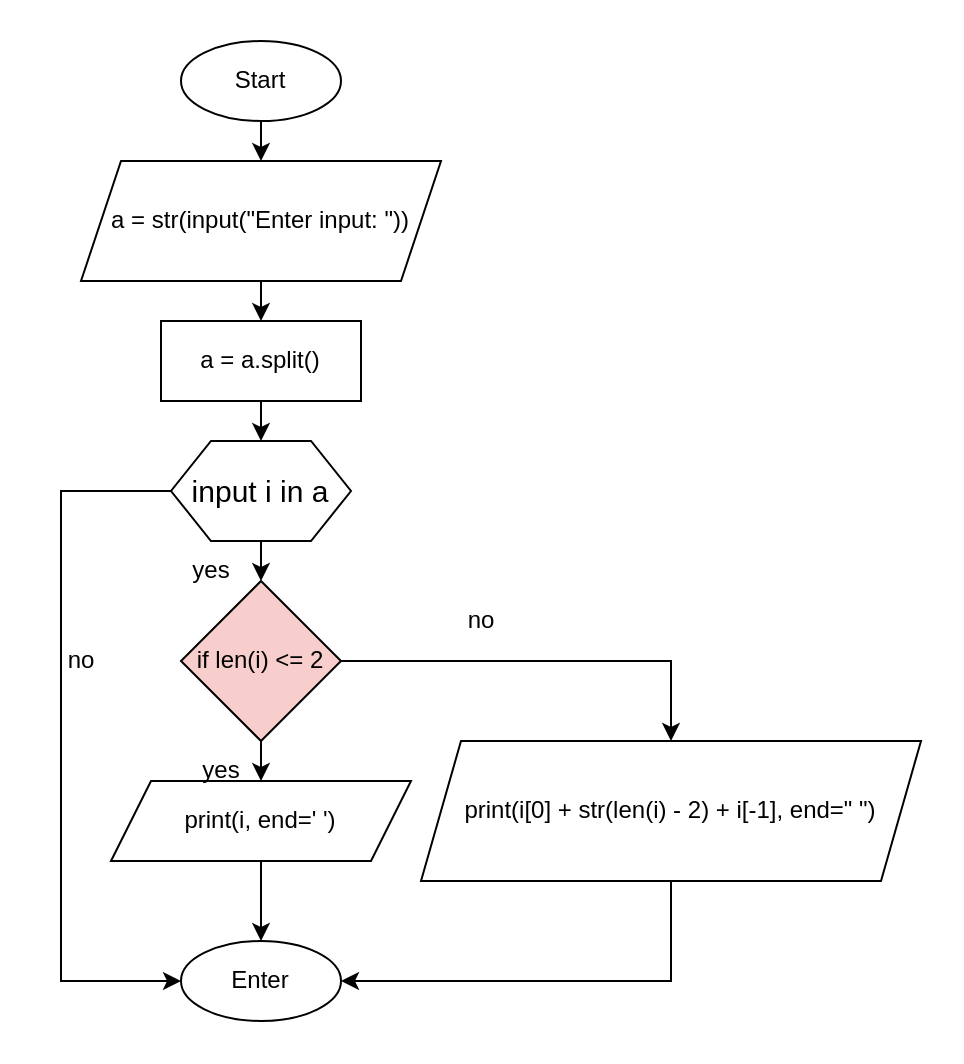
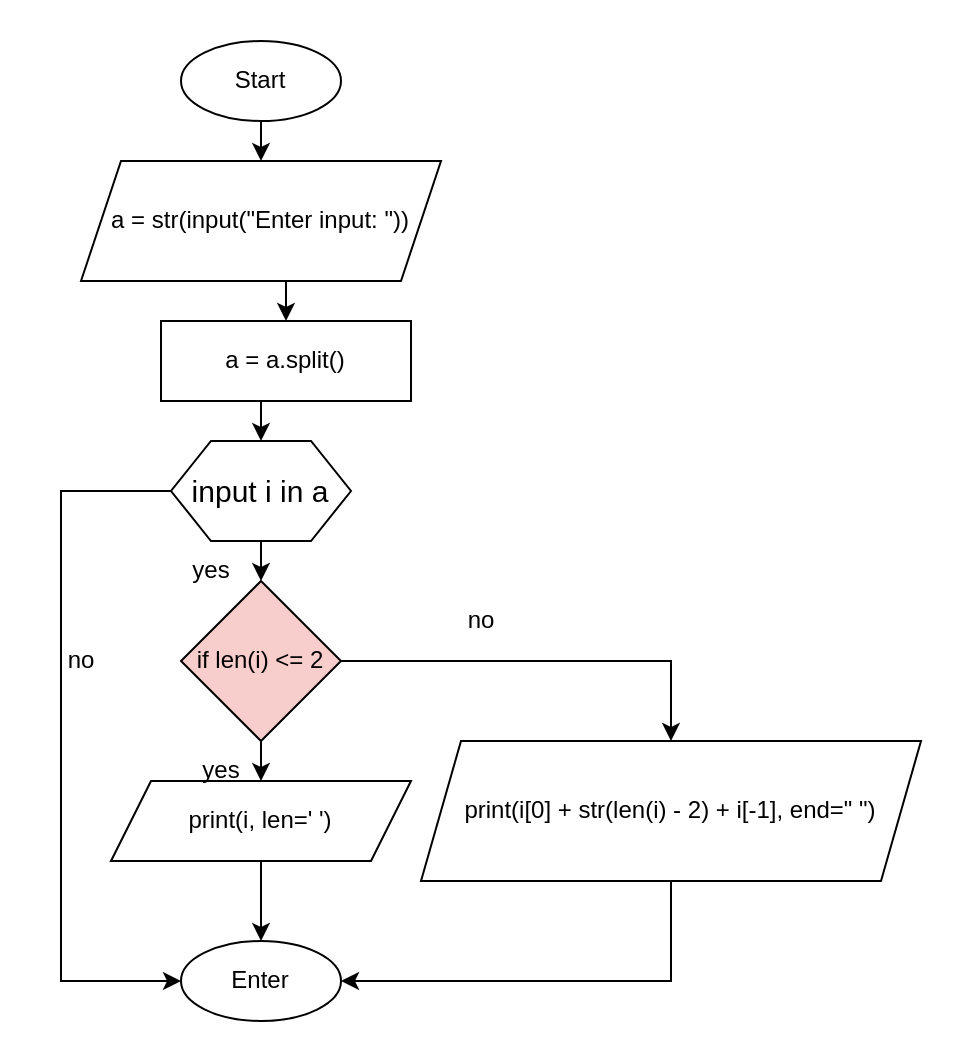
node "a = a.split()": size 200x80 -> 250x80
node "print(i, end=' ')": label "print(i, end=' ')" -> "print(i, len=' ')"
